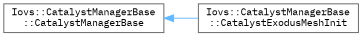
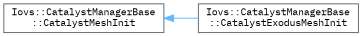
node "Iovs::CatalystManagerBase ::CatalystManagerBase": label "Iovs::CatalystManagerBase ::CatalystManagerBase" -> "Iovs::CatalystManagerBase ::CatalystMeshInit"
